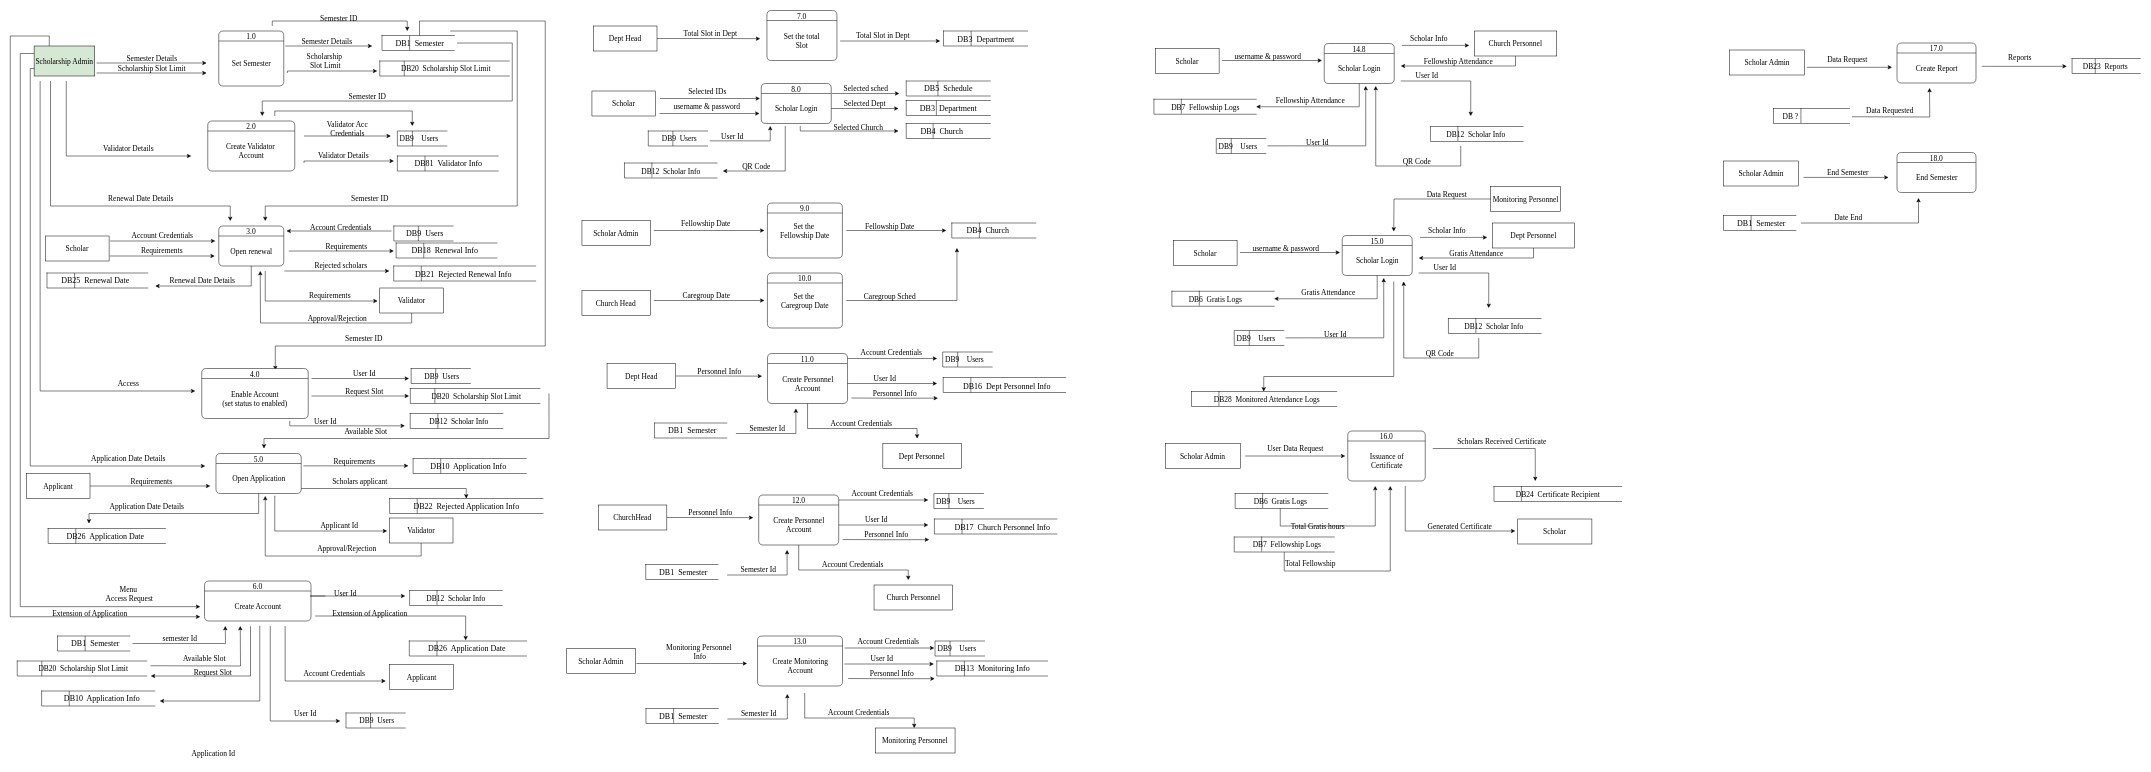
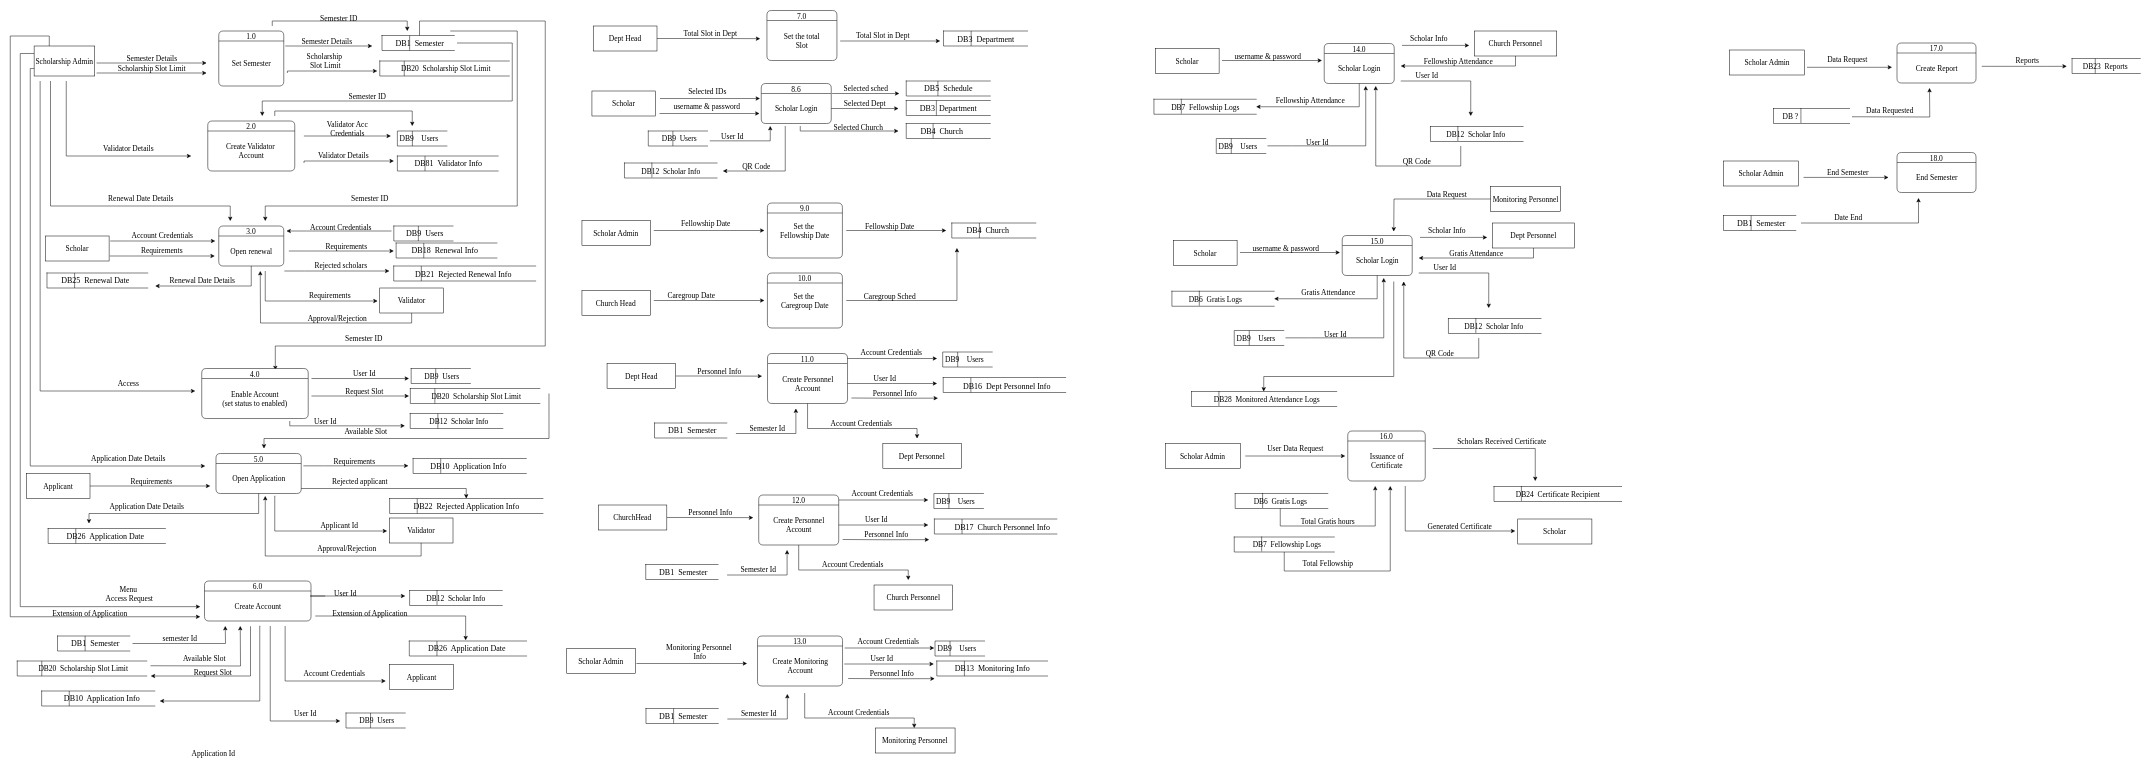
node "14.8": label "14.8" -> "14.0"
node "Reports": moved (2020, 57) -> (2027, 60)
node "Scholarship Admin": fillcolor #d5e8d4 -> #ffffff
node "8.0": label "8.0" -> "8.6"
node "Caregroup Date": moved (706, 295) -> (691, 295)
node "Scholars applicant": label "Scholars applicant" -> "Rejected applicant"
node "Total Gratis hours": moved (1318, 526) -> (1328, 521)
node "Total Fellowship": moved (1310, 563) -> (1328, 563)
